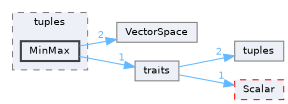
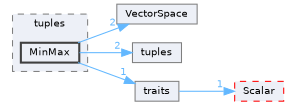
edge "traits" -> "tuples": now "MinMax" -> "tuples"
